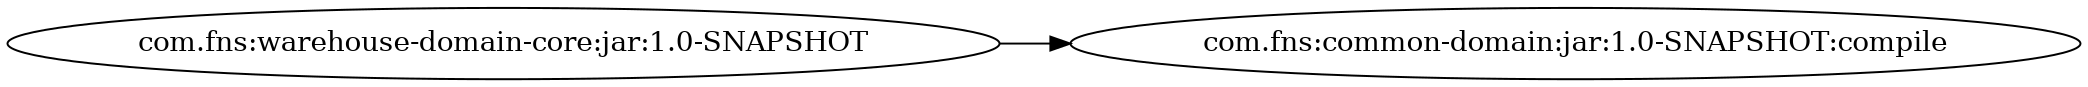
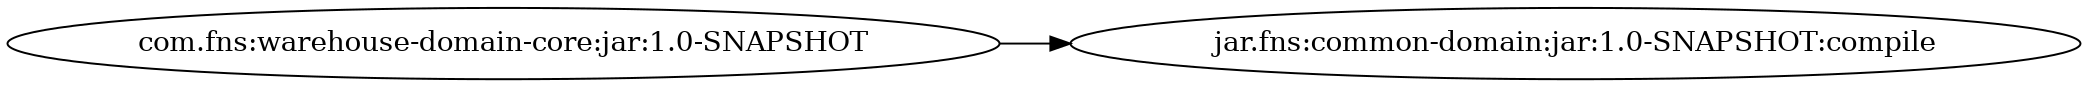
node "com.fns:common-domain:jar:1.0-SNAPSHOT:compile": label "com.fns:common-domain:jar:1.0-SNAPSHOT:compile" -> "jar.fns:common-domain:jar:1.0-SNAPSHOT:compile"
